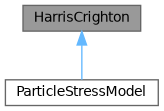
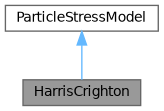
edge "ParticleStressModel" -> "HarrisCrighton": reversed
